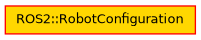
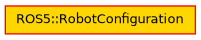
node "ROS2::RobotConfiguration": label "ROS2::RobotConfiguration" -> "ROS5::RobotConfiguration"
